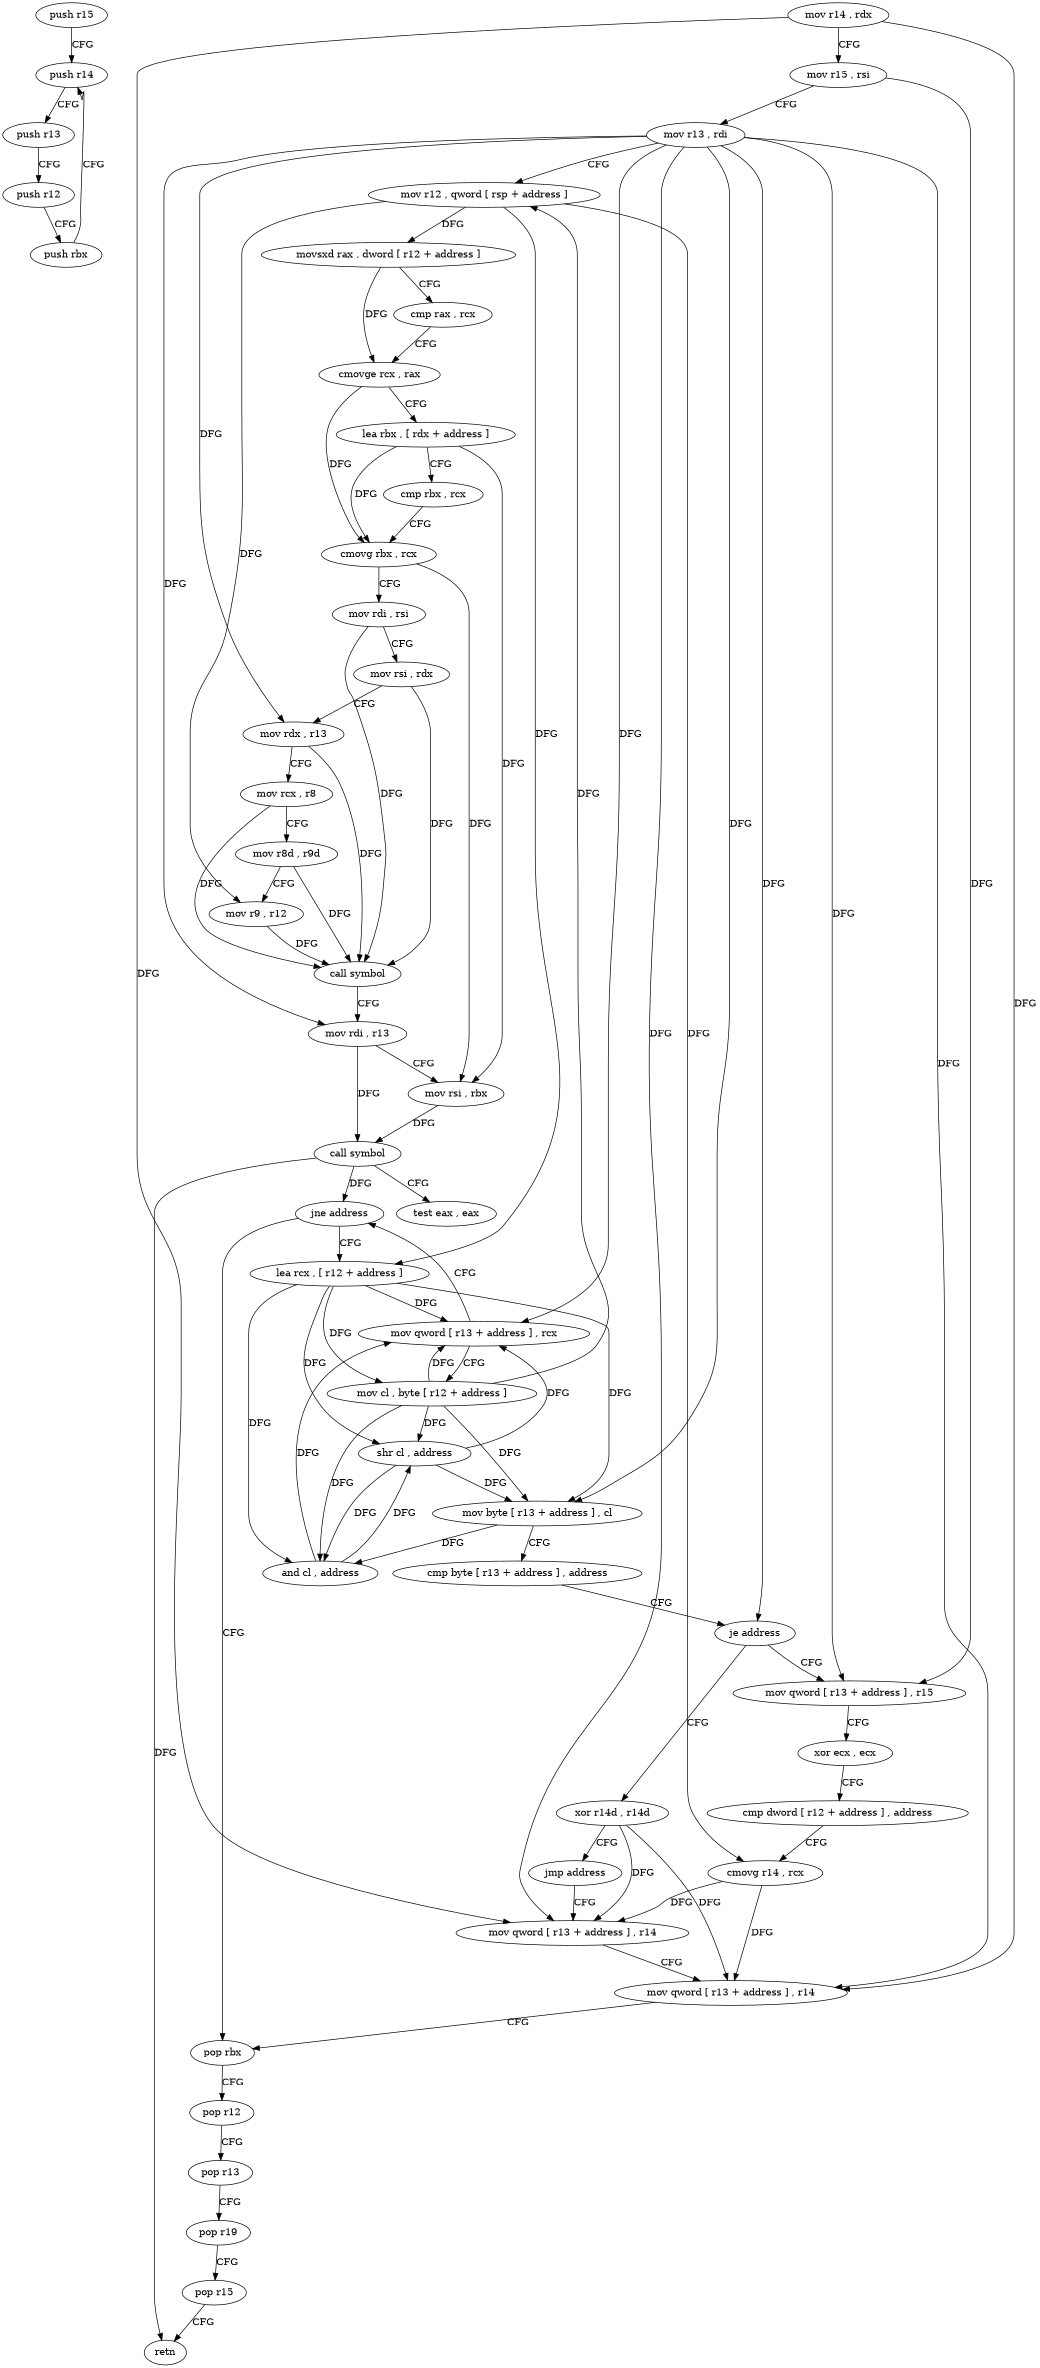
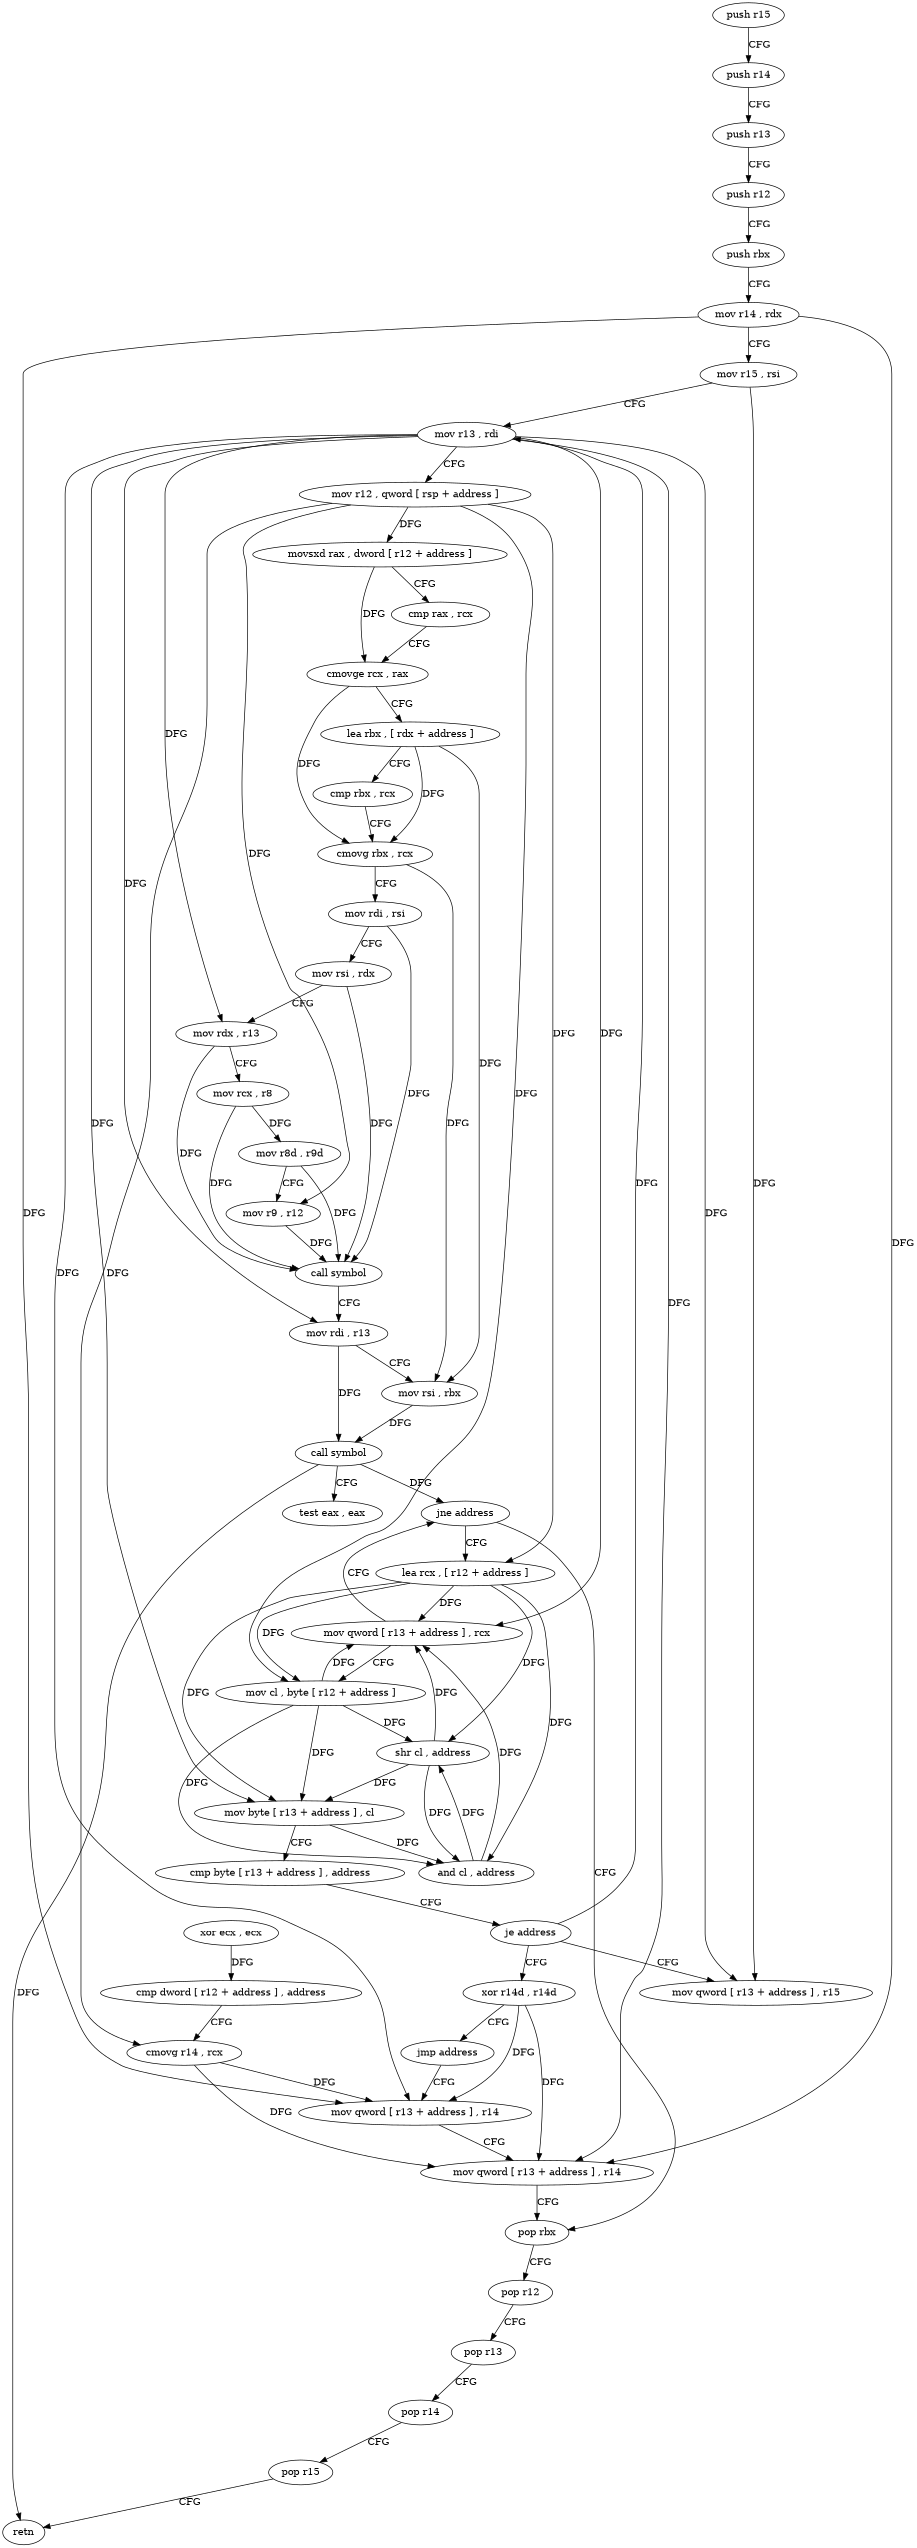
edge "push rbx" -> "push r14": now "push rbx" -> "mov r14 , rdx"
edge "mov rcx , r8" -> "mov r8d , r9d": label "CFG" -> "DFG"
edge "mov cl , byte [ r12 + address ]" -> "mov r12 , qword [ rsp + address ]": reversed
edge "mov r13 , rdi" -> "je address": reversed
edge "mov qword [ r13 + address ] , r15" -> "xor ecx , ecx": removed, label "CFG"
edge "xor ecx , ecx" -> "cmp dword [ r12 + address ] , address": label "CFG" -> "DFG"
node "pop r19": label "pop r19" -> "pop r14"
